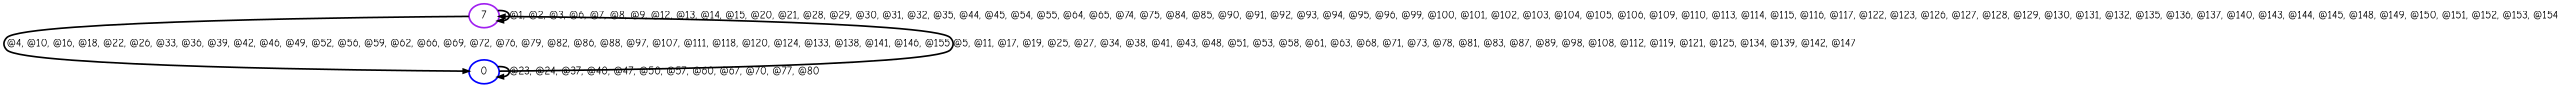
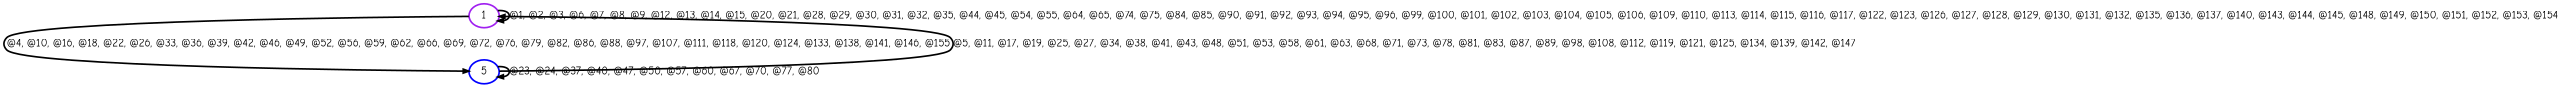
node "7": label "7" -> "1"
node "0": label "0" -> "5"
